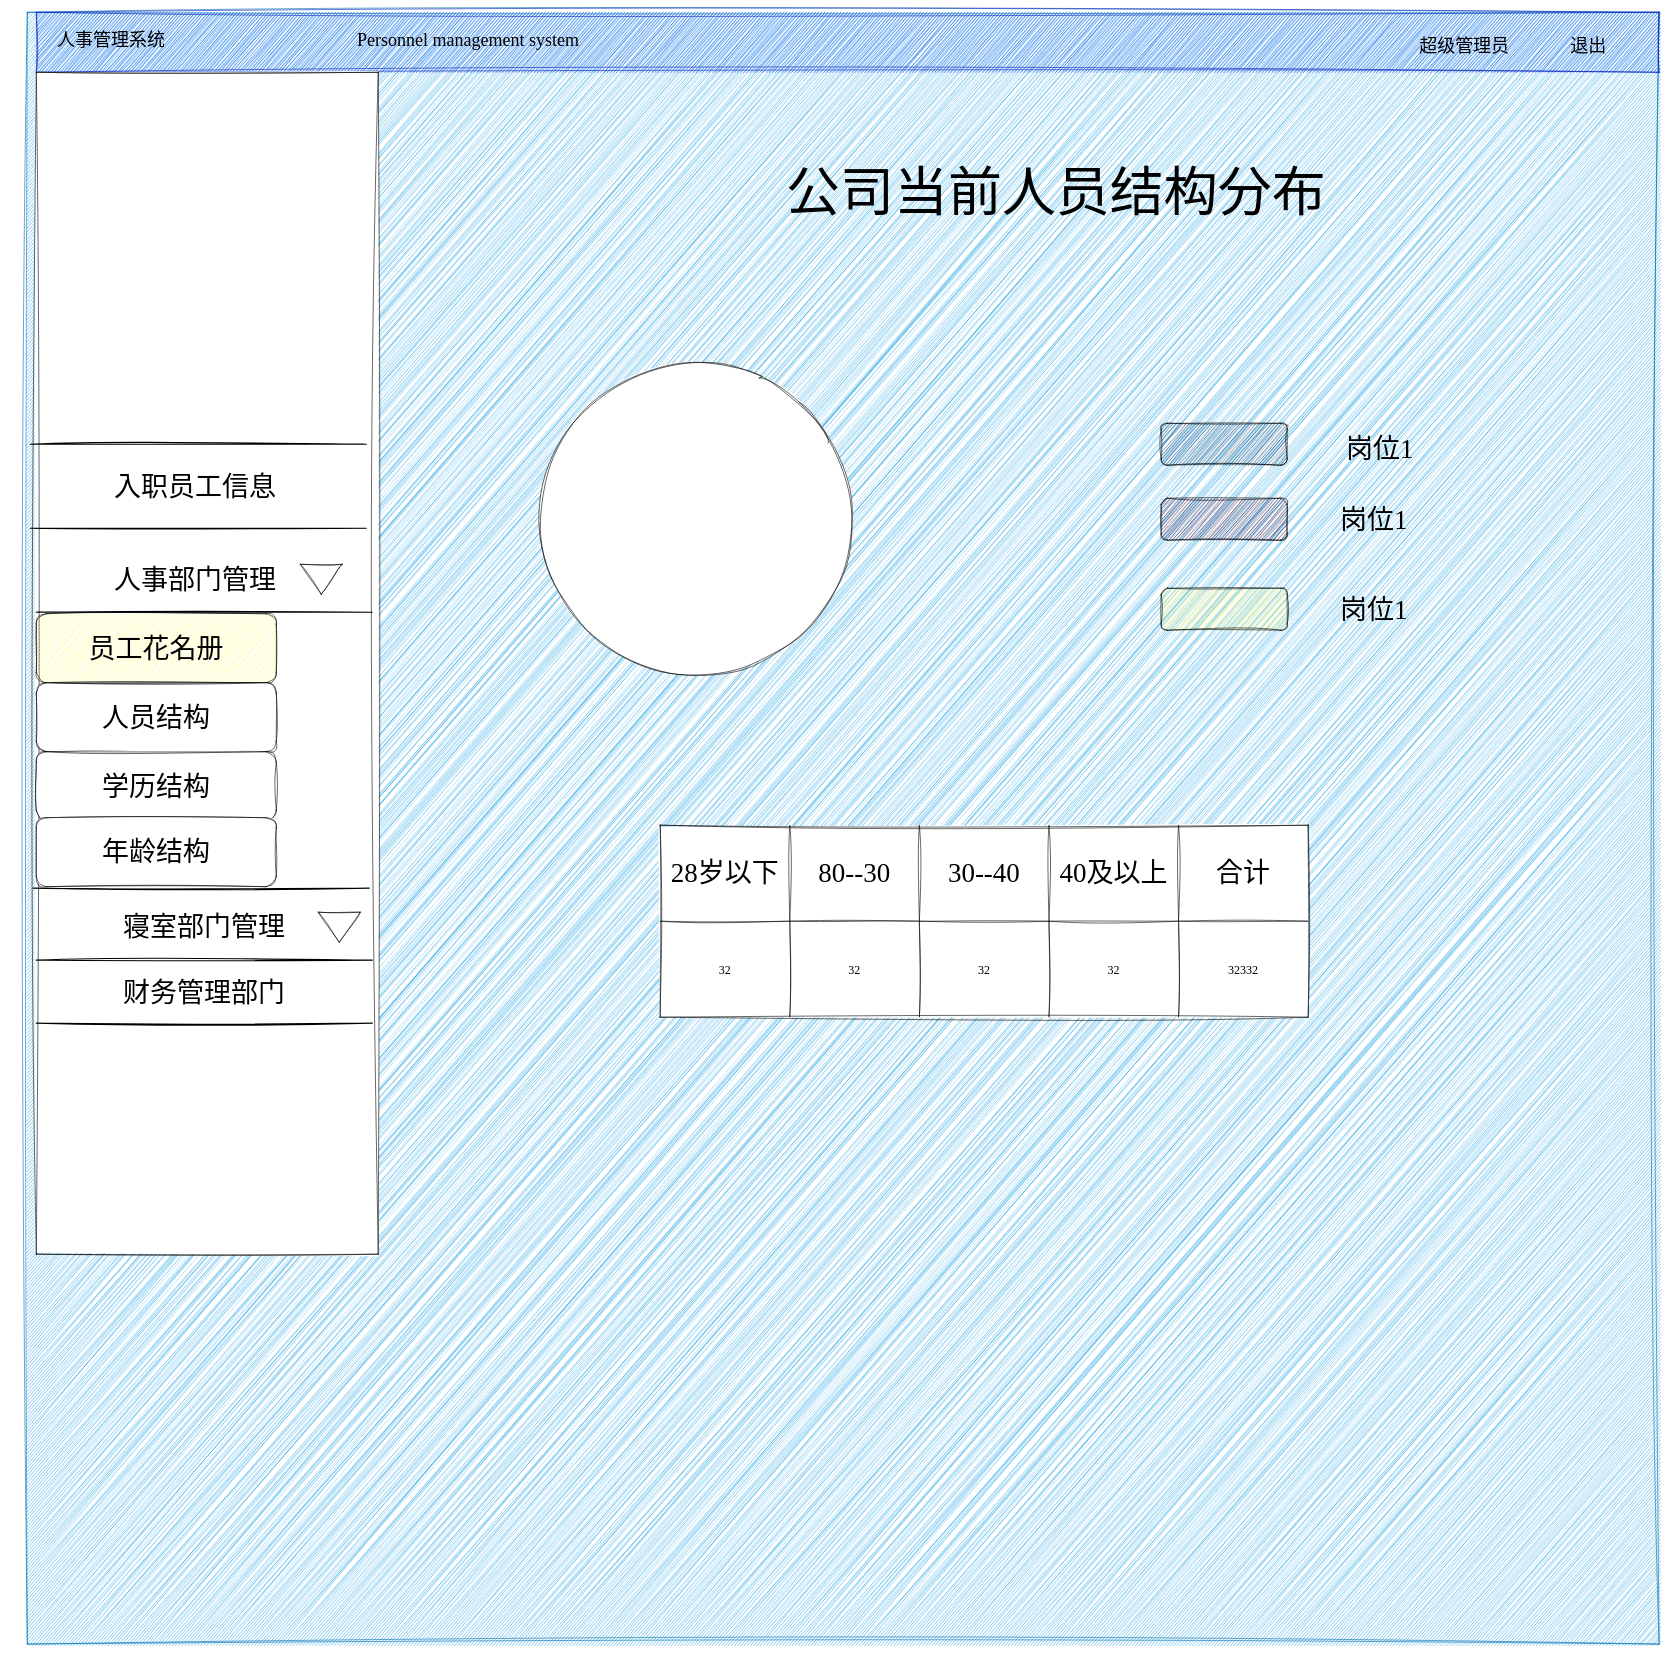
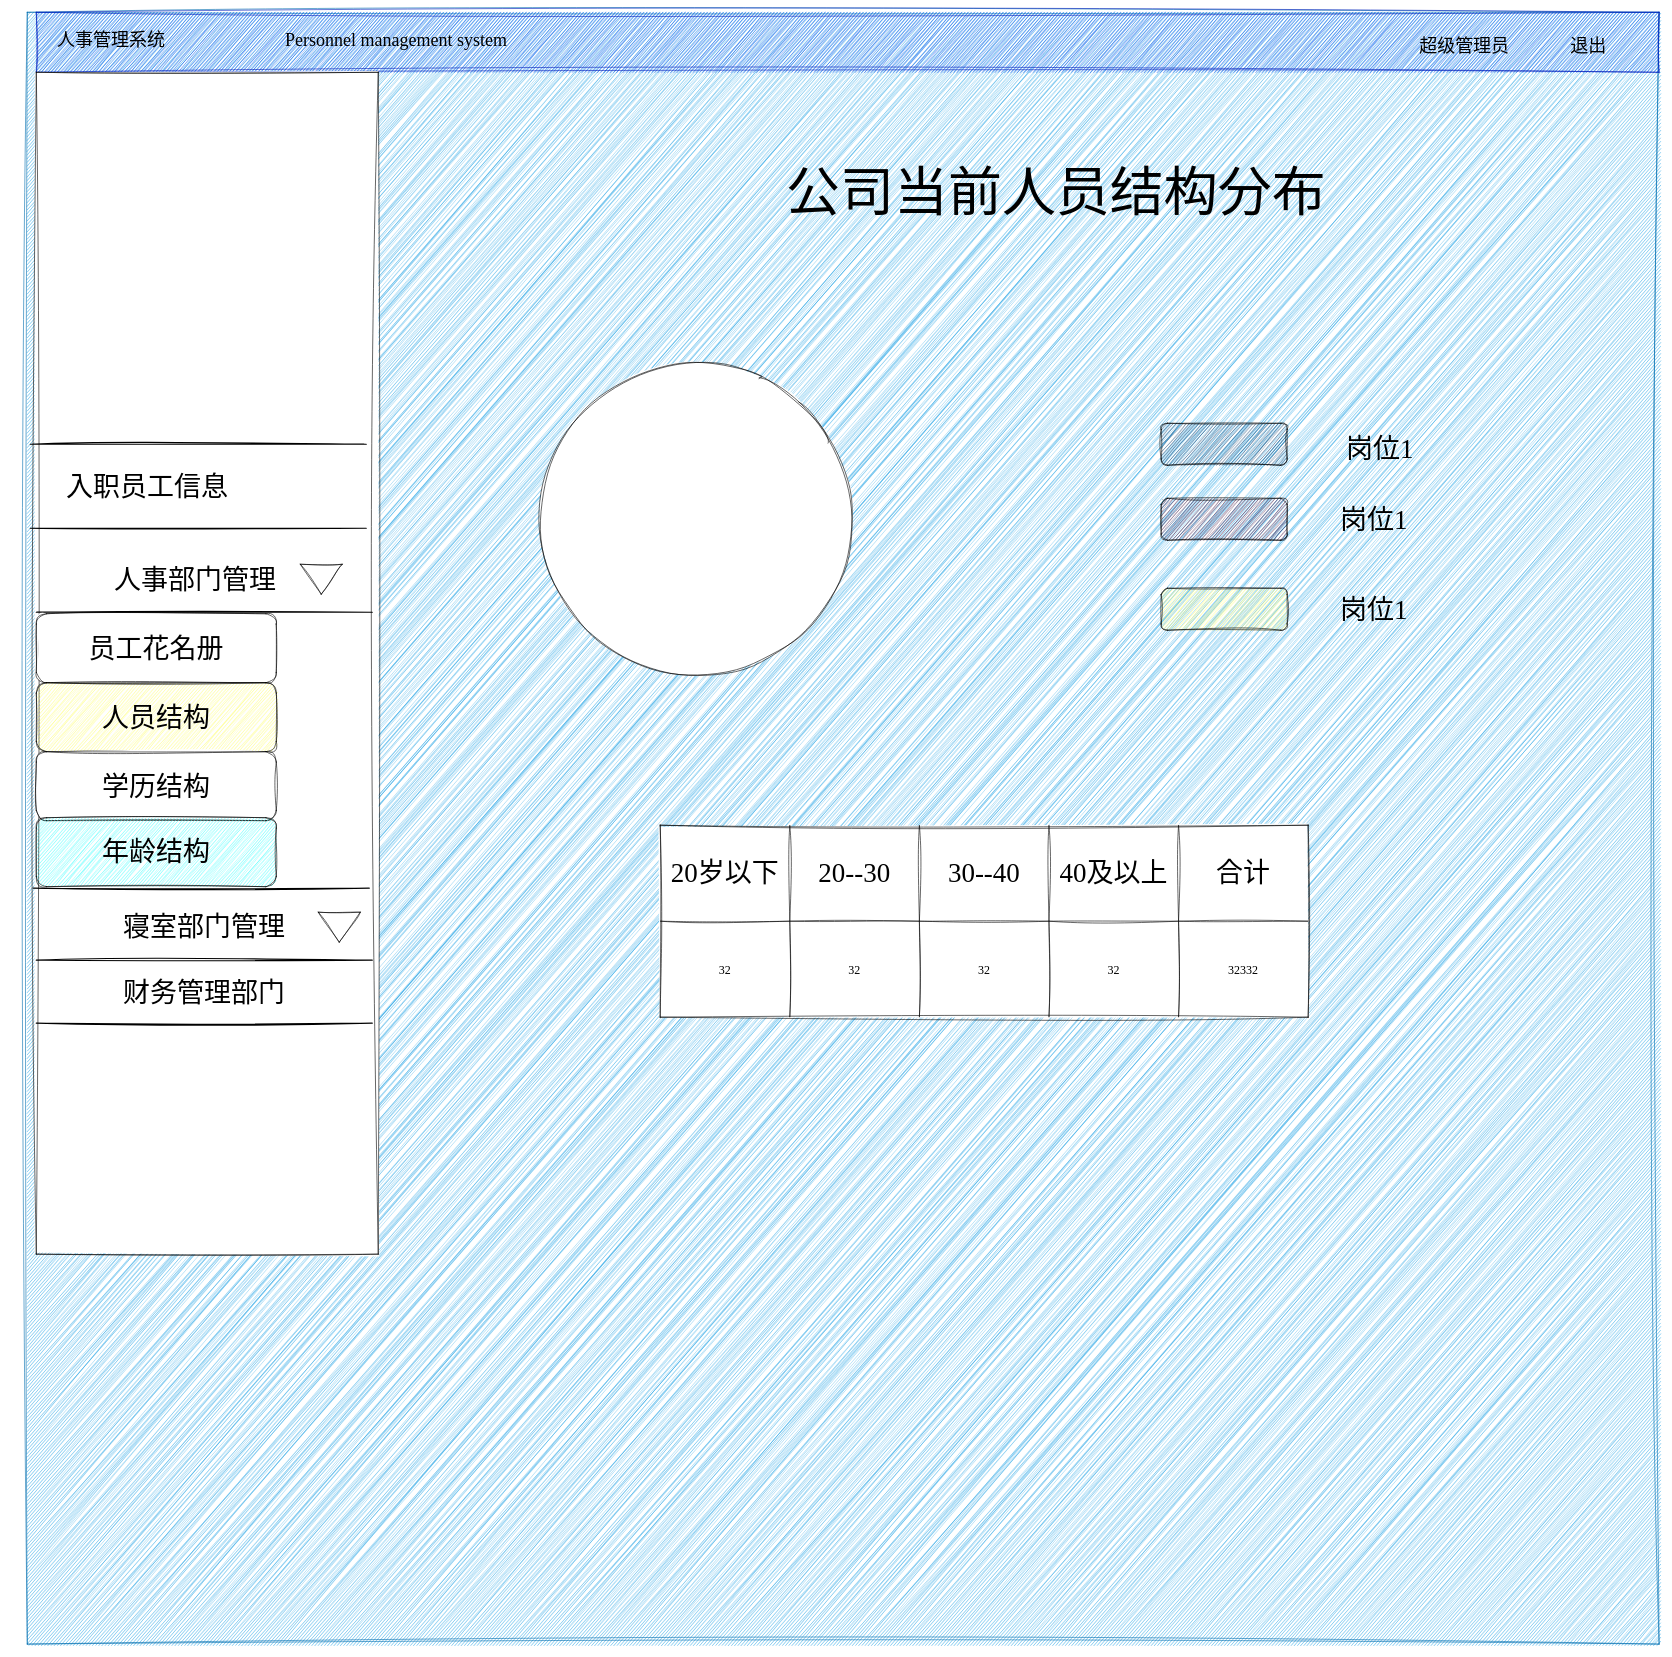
node "Personnel management system": moved (468, 39) -> (396, 39)
node "入职员工信息": moved (195, 486) -> (147, 486)
node "员工花名册": fillcolor #ffff66 -> #ffffff
node "人员结构": fillcolor #ffffff -> #ffff66
node "年龄结构": fillcolor #ffffff -> #33ffff
node "28岁以下": label "28岁以下" -> "20岁以下"
node "80--30": label "80--30" -> "20--30"
